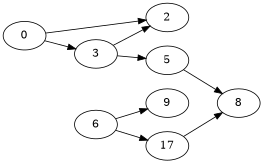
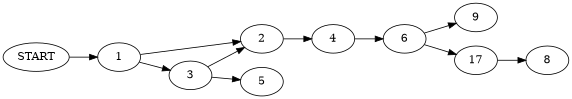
node "0": label "0" -> "1"
node "4": added
node "START": added
edge "5" -> "8": removed
